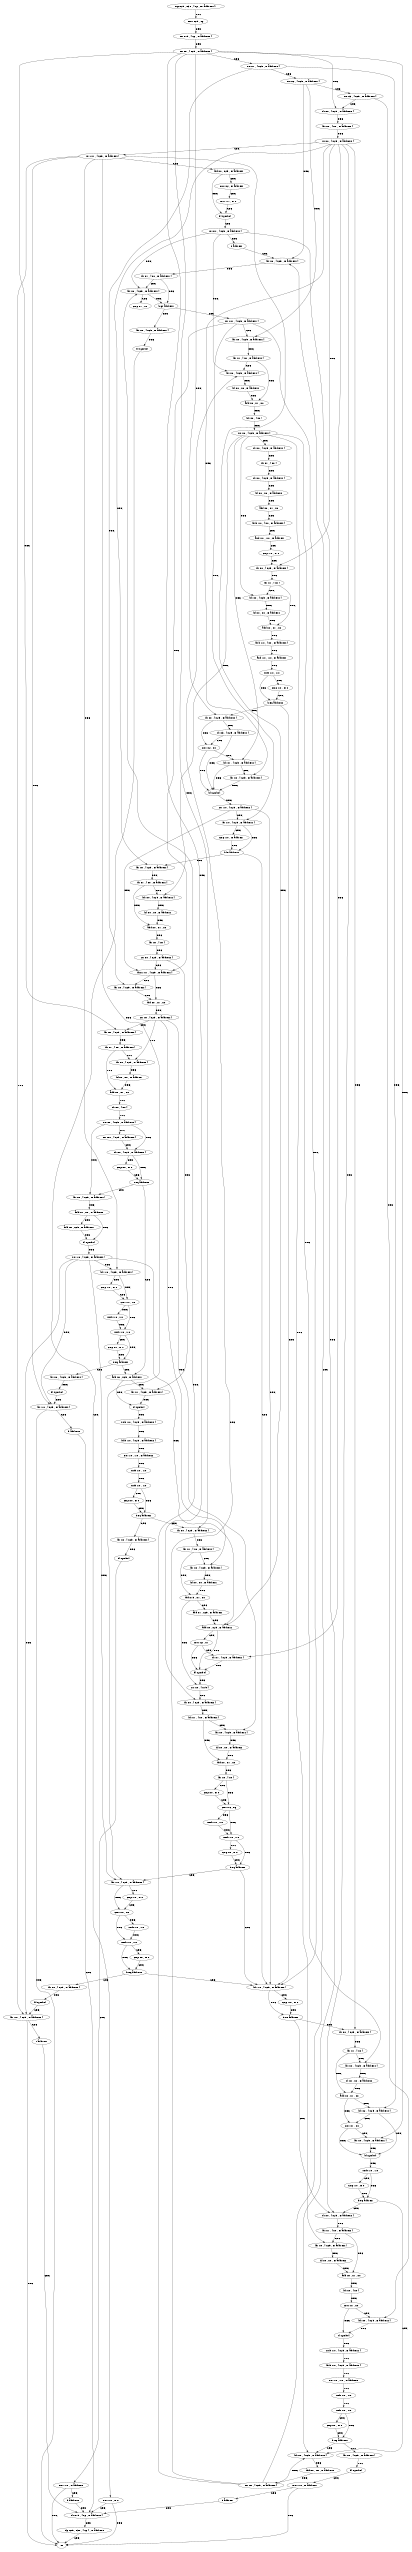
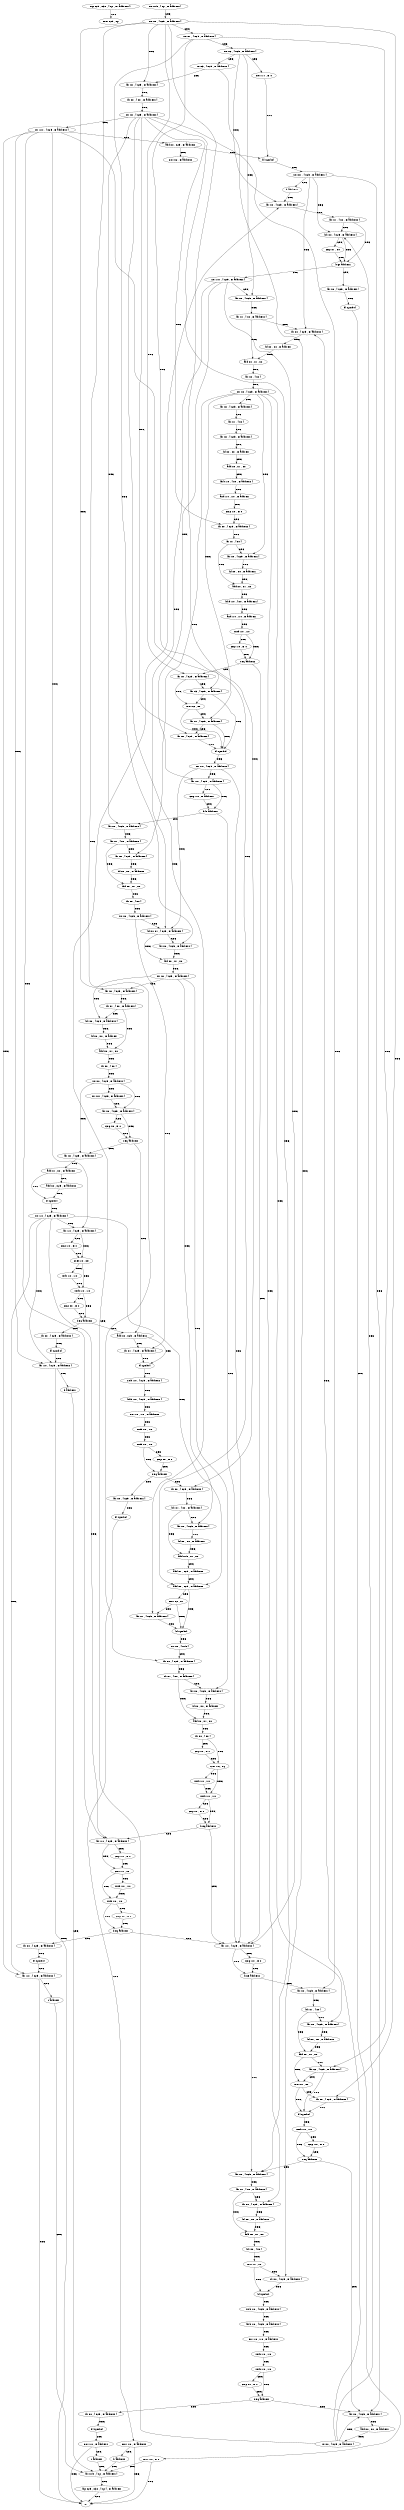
edge "mov x29 , sp" -> "str x19 , [ sp , # address ]": removed, label "CFG"
edge "mov x2 , # address" -> "mov w1 , # 0": now "str x2 , [ x29 , # address ]" -> "mov w1 , # 0"
edge "cmp x1 , x0" -> "b.gt address": added, label "CFG"
edge "str x1 , [ x29 , # address ]" -> "ldr x3 , [ x29 , # address ]": added, label "DFG"
edge "add x19 , x1 , x0" -> "str x0 , [ x19 ]": removed, label "DFG"
